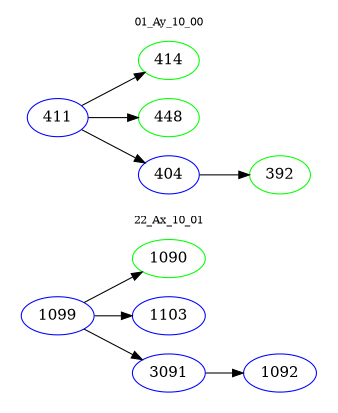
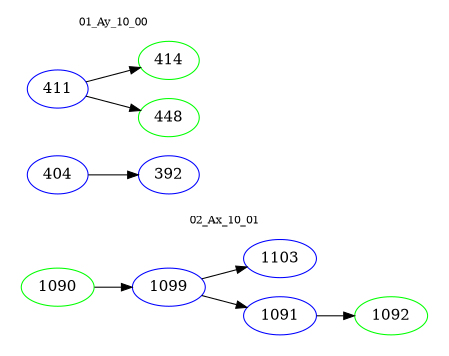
edge "411" -> "404": removed
node "392": color green -> blue
cluster "22_Ax_10_01": label "22_Ax_10_01" -> "02_Ax_10_01"
edge "1099" -> "1090": reversed
node "3091": label "3091" -> "1091"
node "1092": color blue -> green
